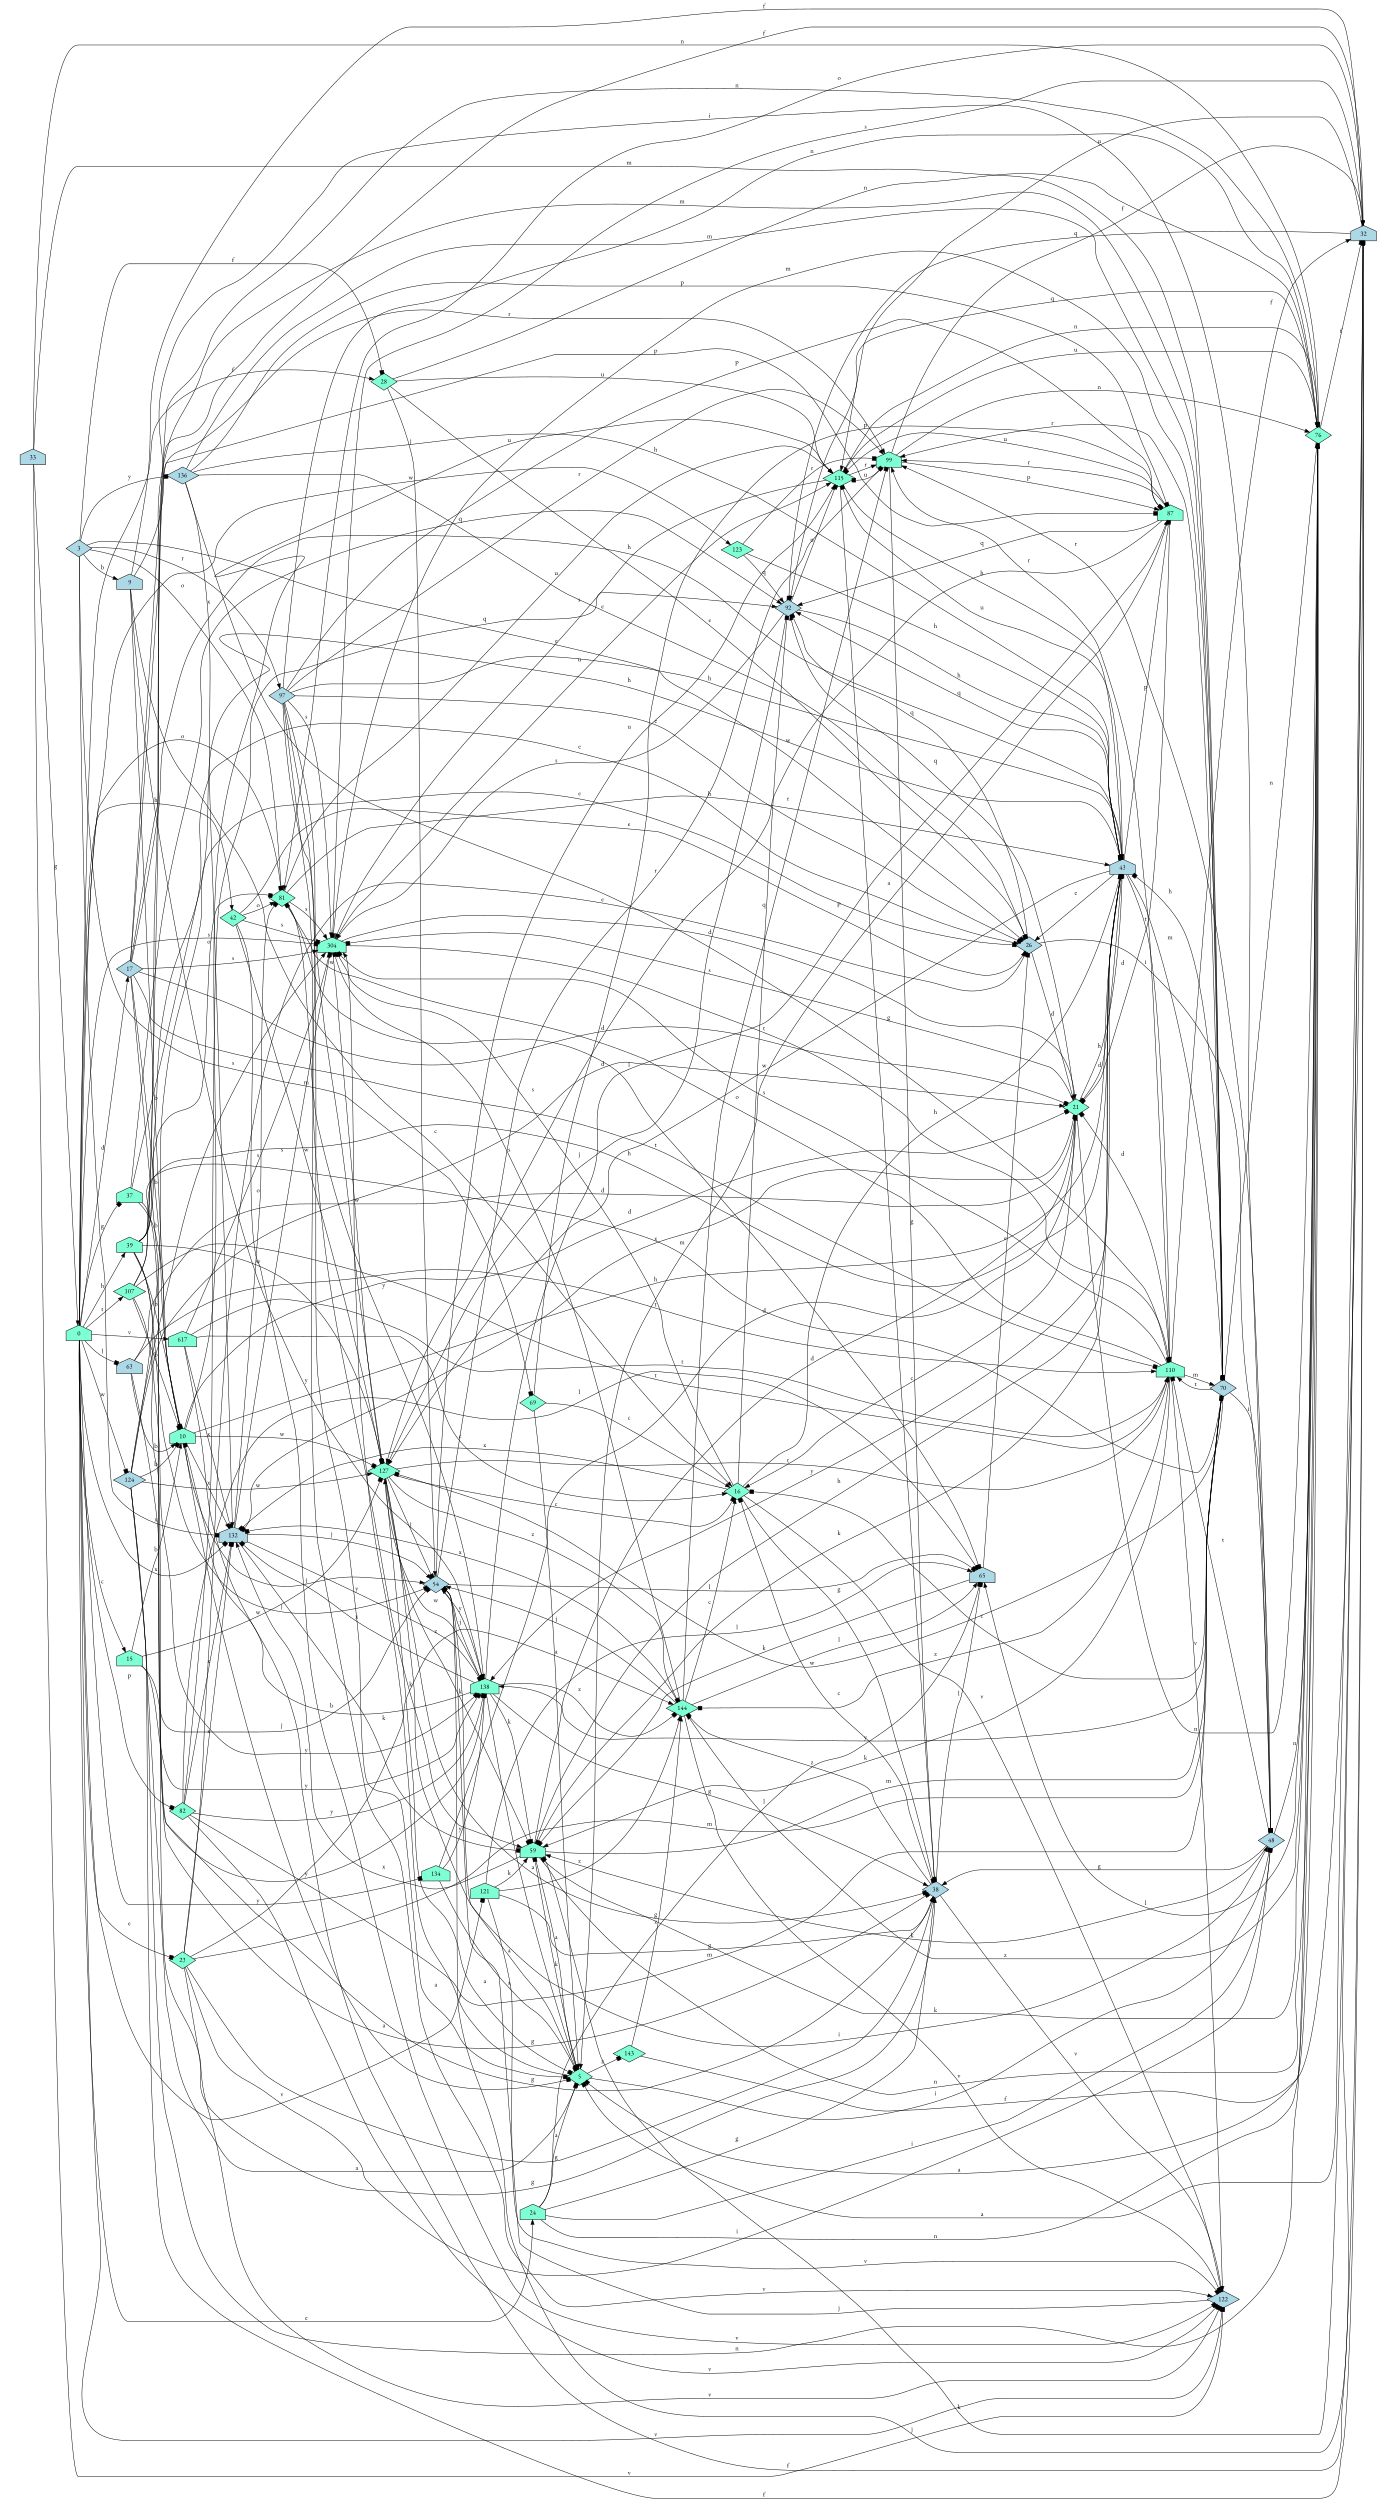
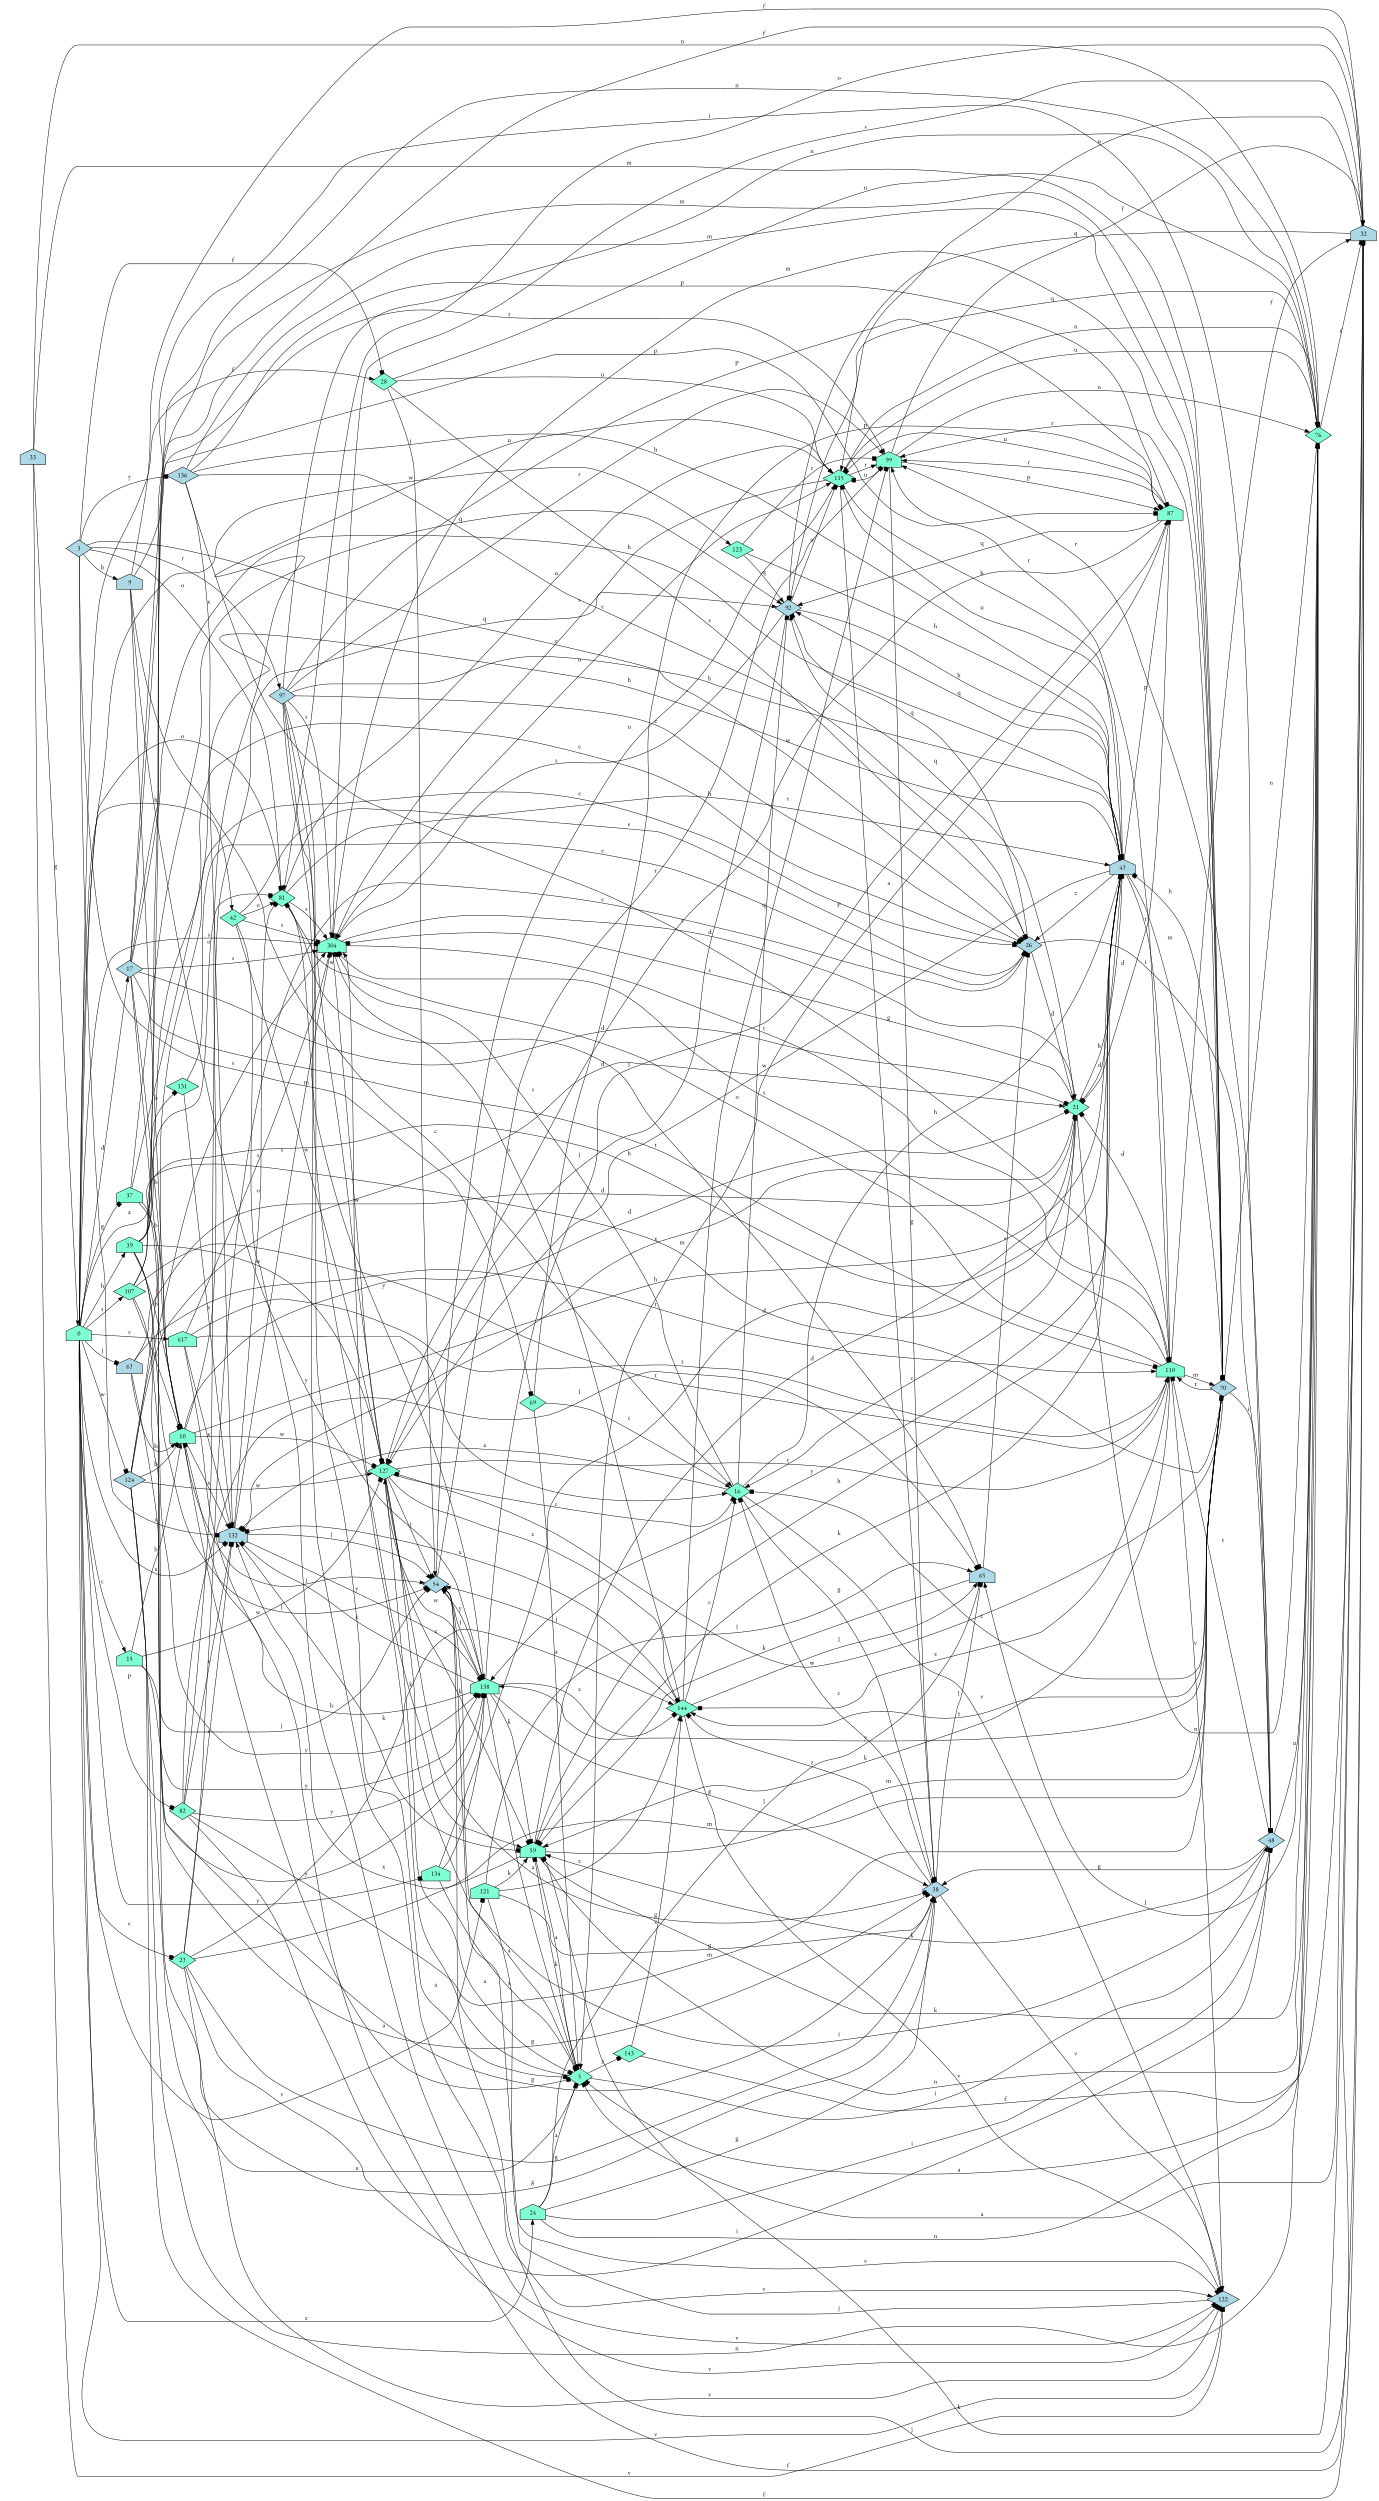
node "131": added
edge "54" -> "65": removed, label "l"
edge "76" -> "144": now "70" -> "144"
